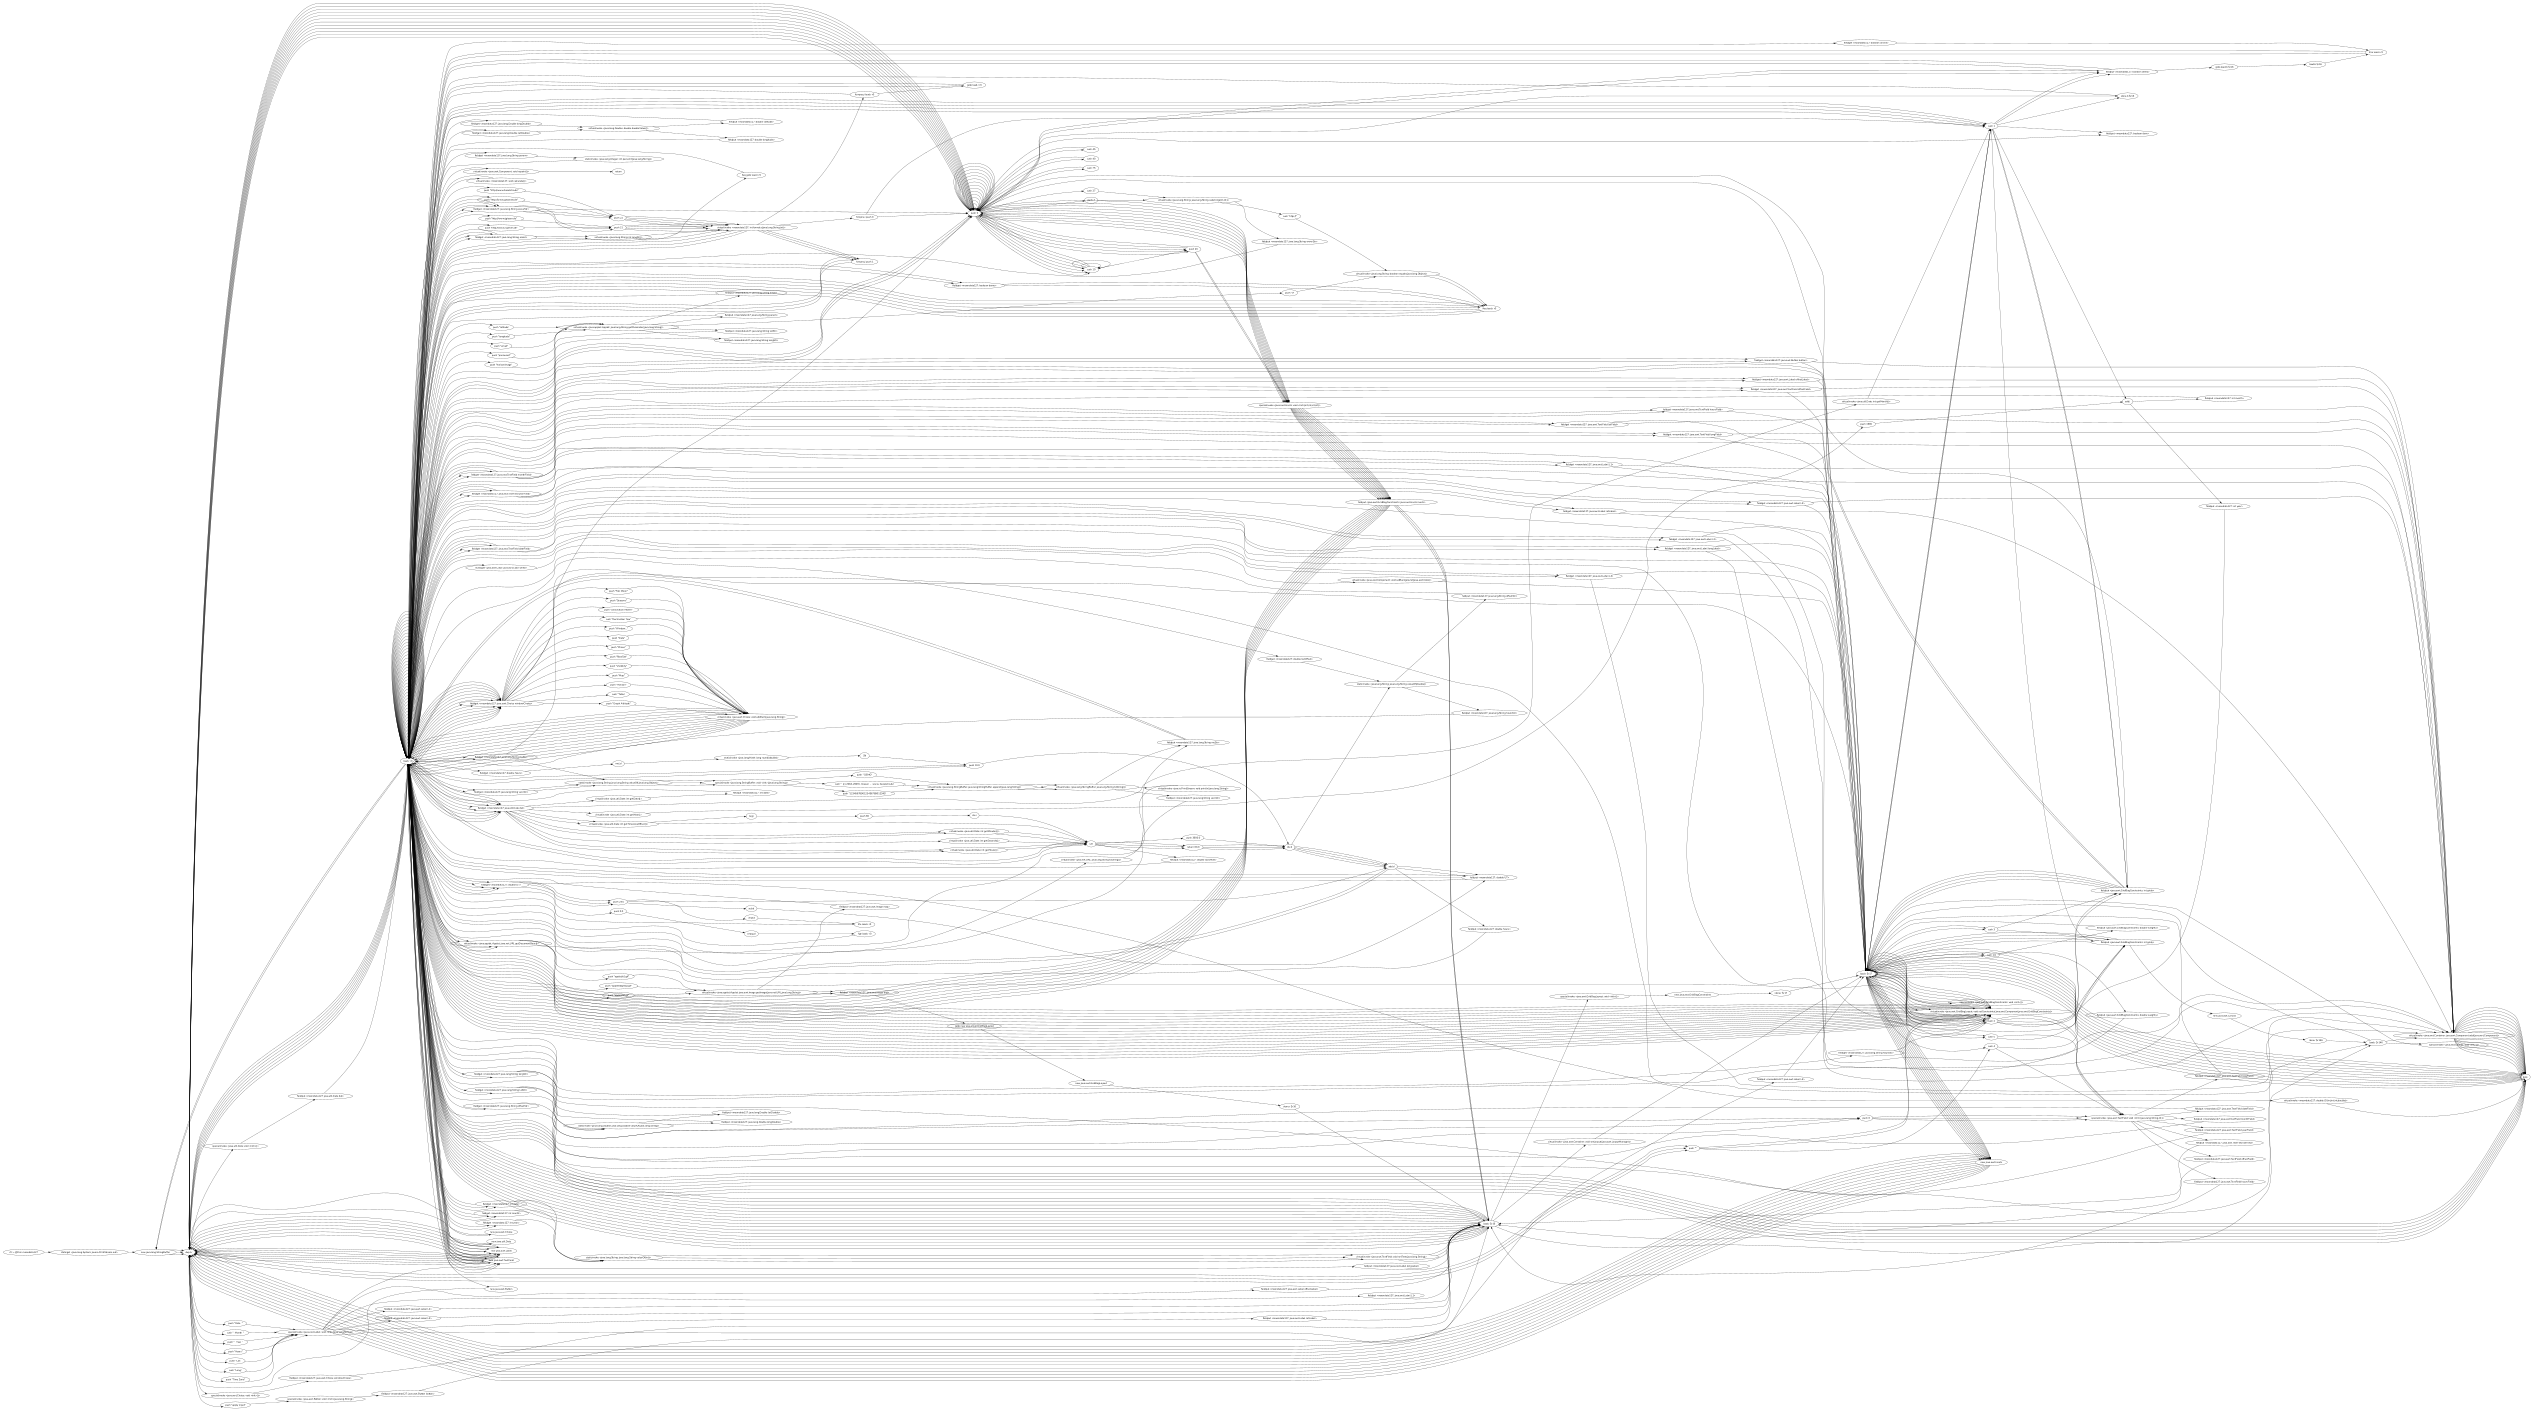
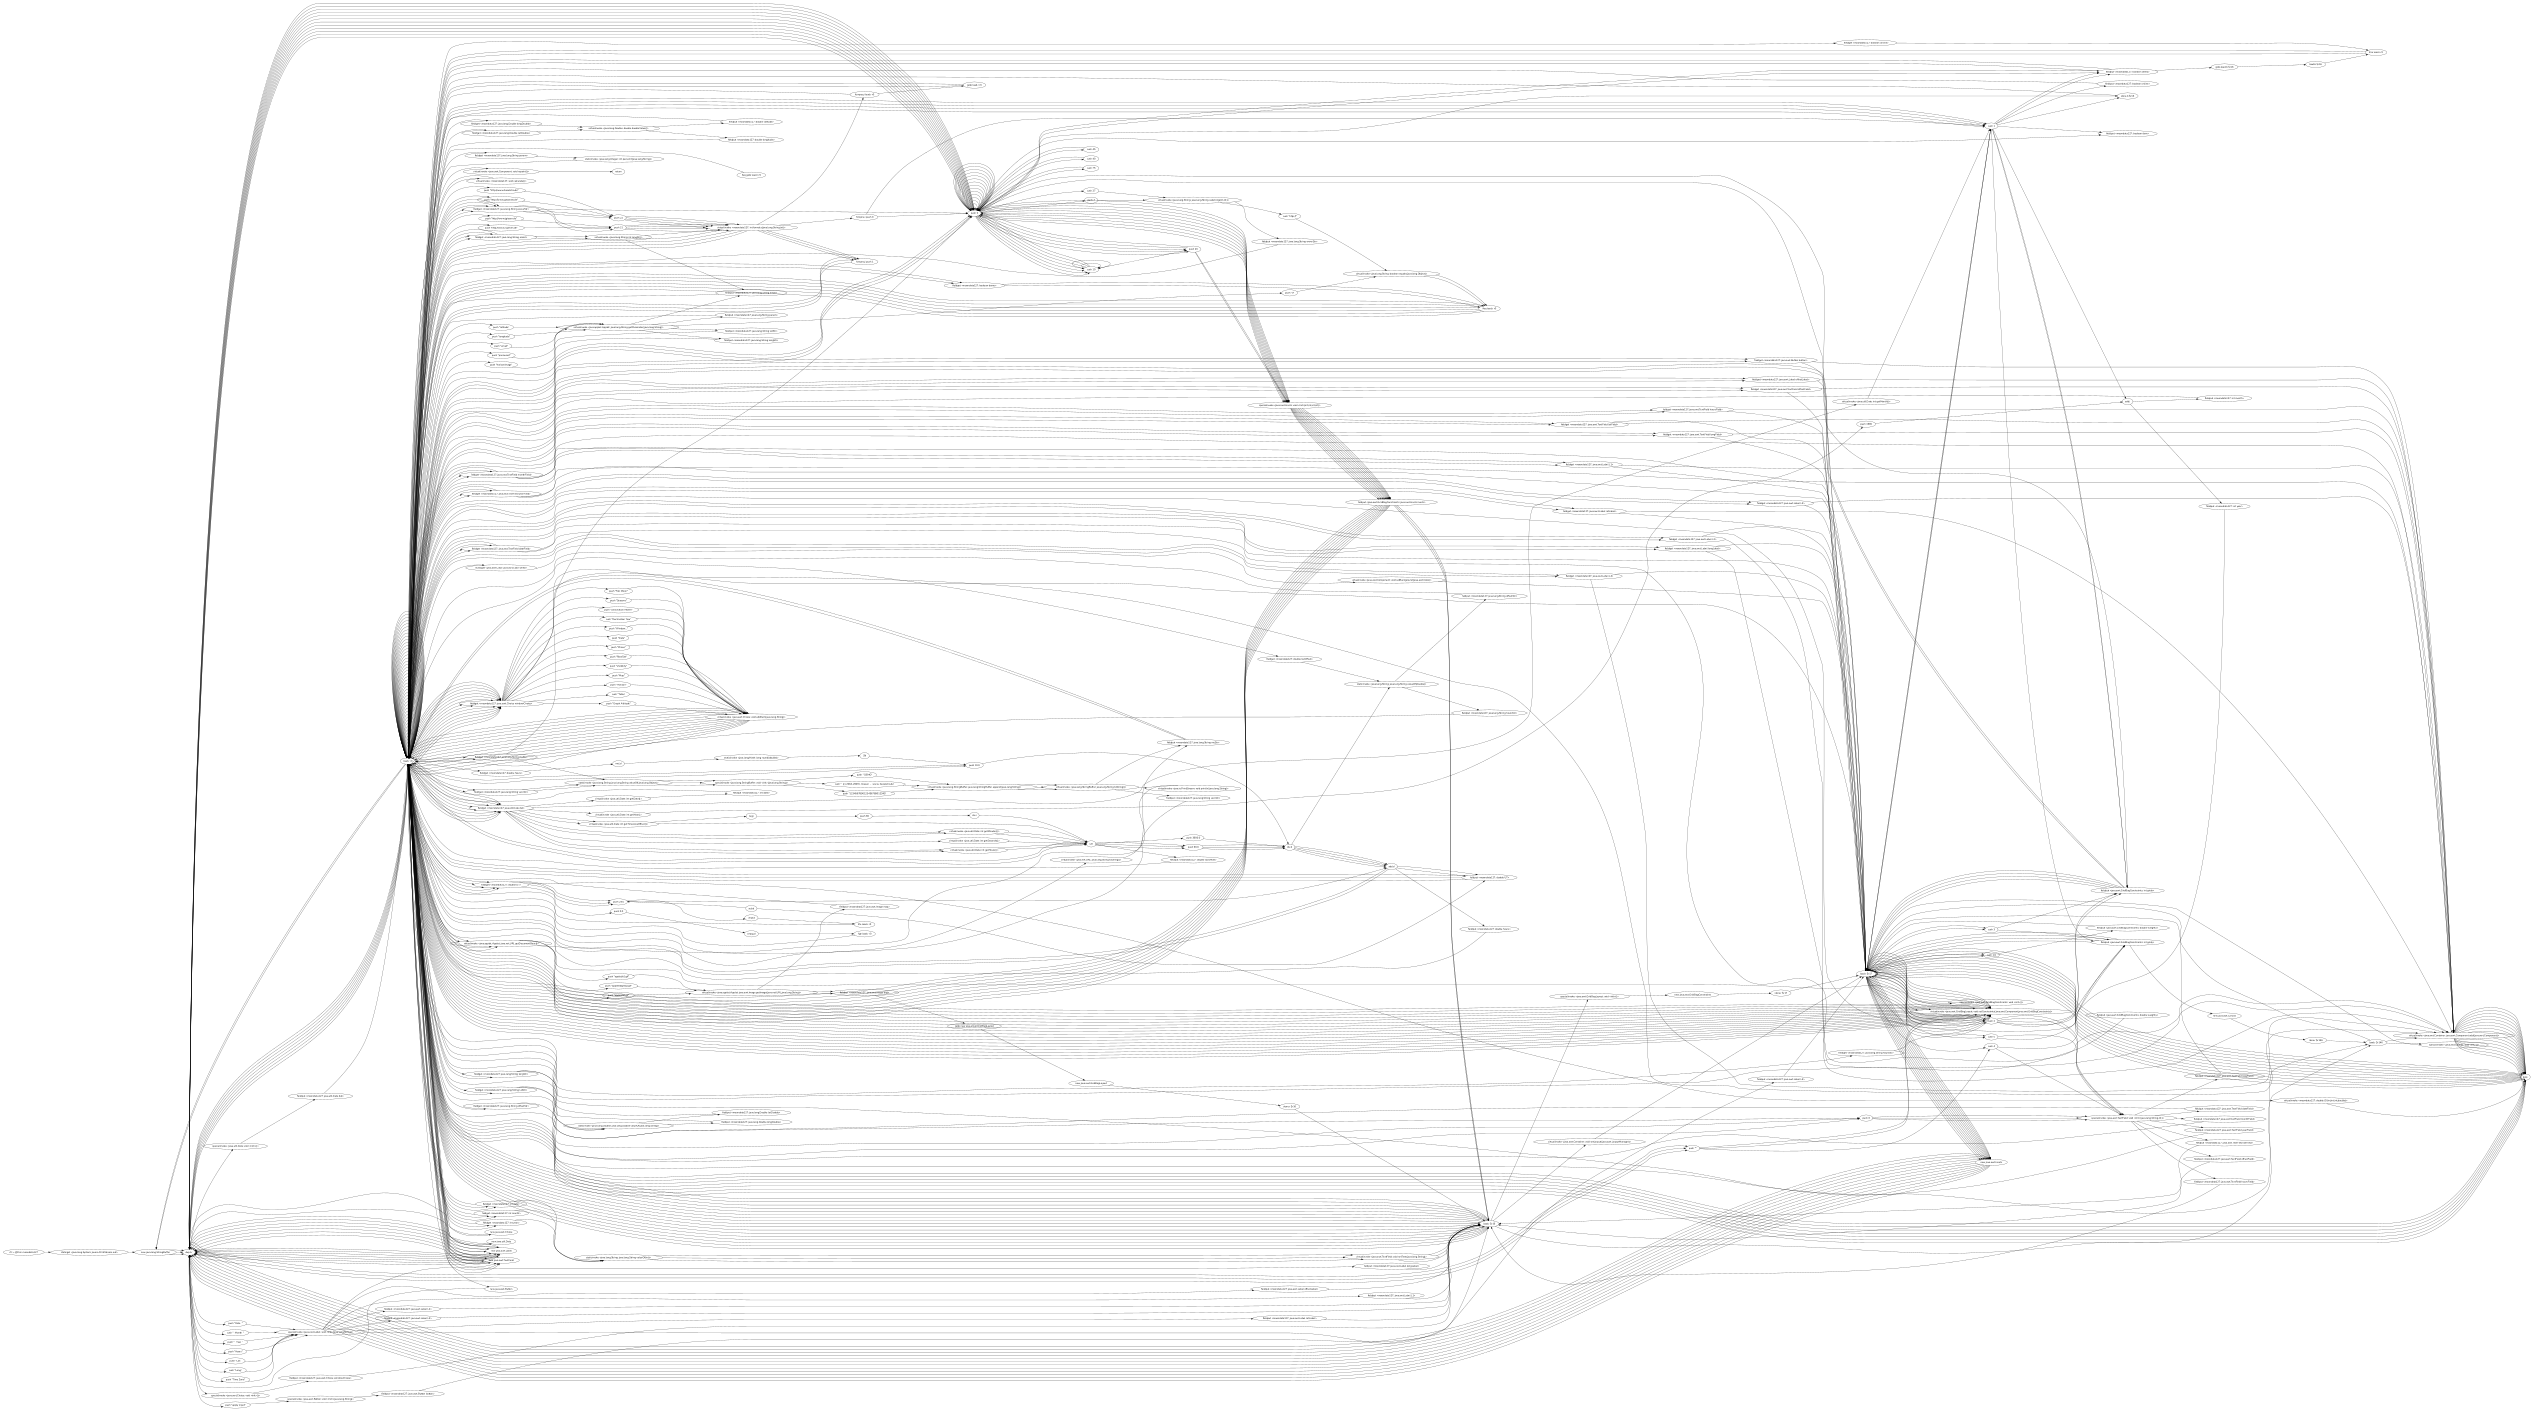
node "fieldput <moondata127: boolean online>": added
edge "virtualinvoke <java.lang.String: int length()>" -> "ifeq goto load.r r0": now "virtualinvoke <java.lang.String: int length()>" -> "fieldput <moondata127: java.lang.String email>"
node "return 60.0": label "return 60.0" -> "push 60.0"
edge "push 24.0" -> "sub.d": reversed
edge "push 1.0" -> "fieldput <java.awt.GridBagConstraints: double weighty>": removed
edge "fieldget <moondata127: int year>" -> "load.r r0": added
